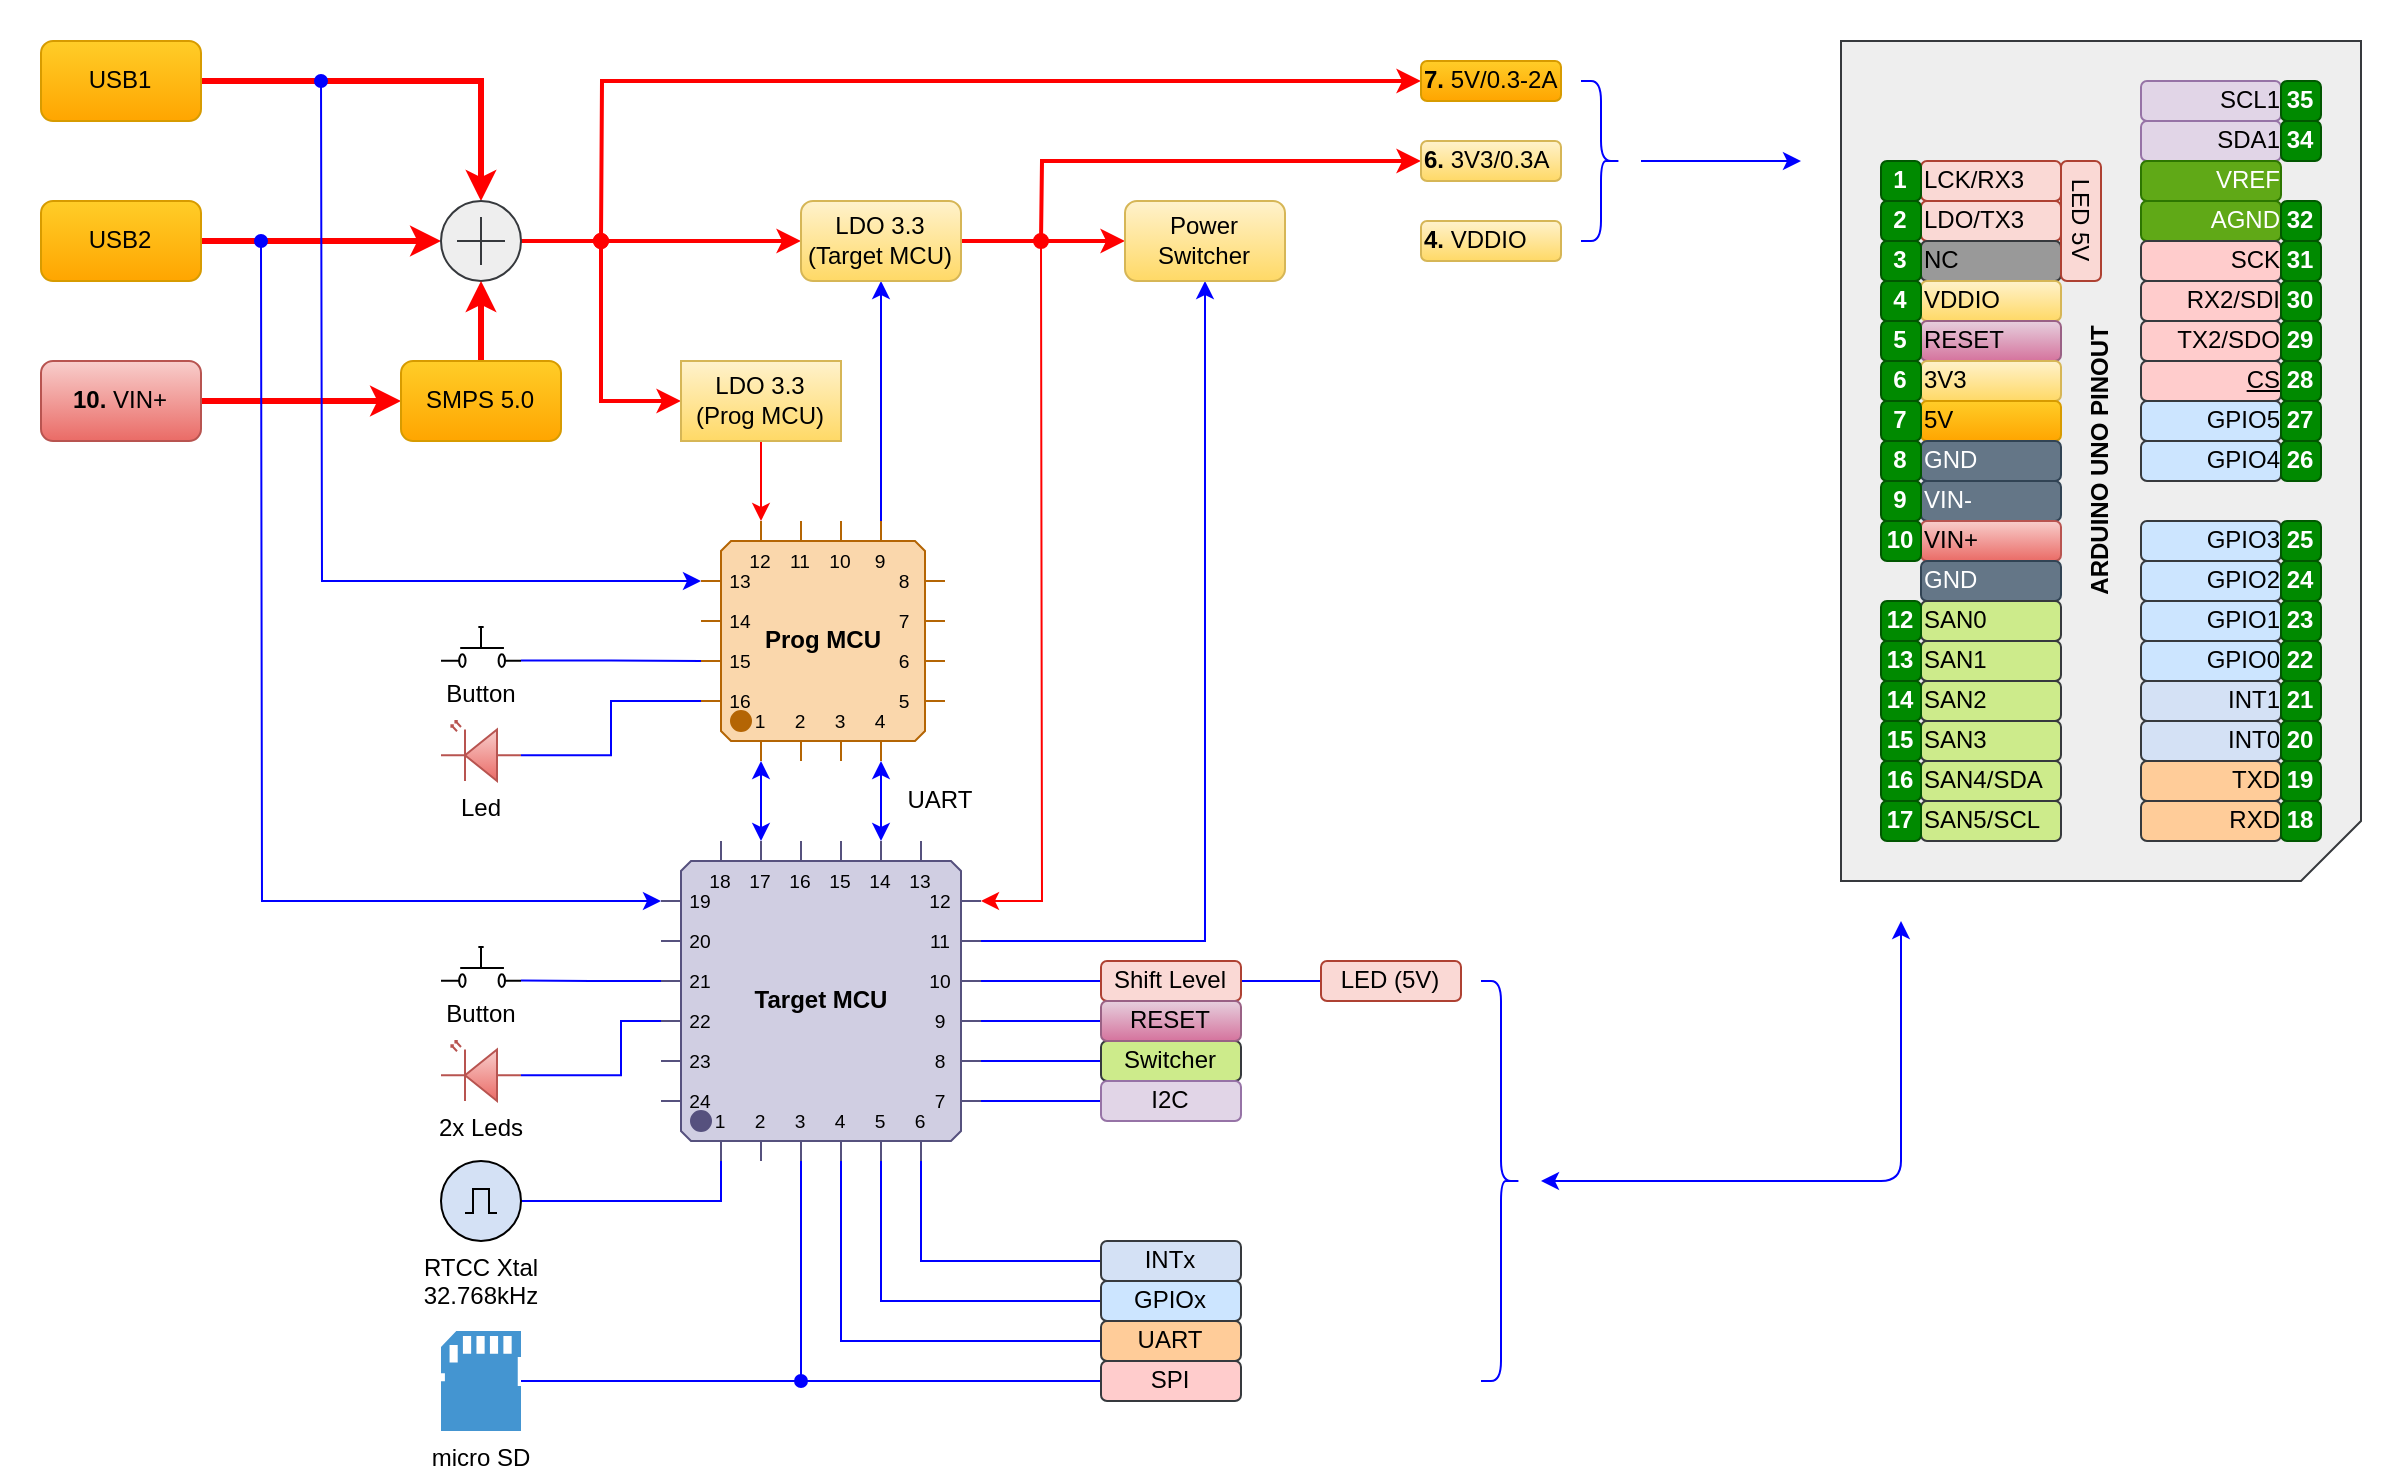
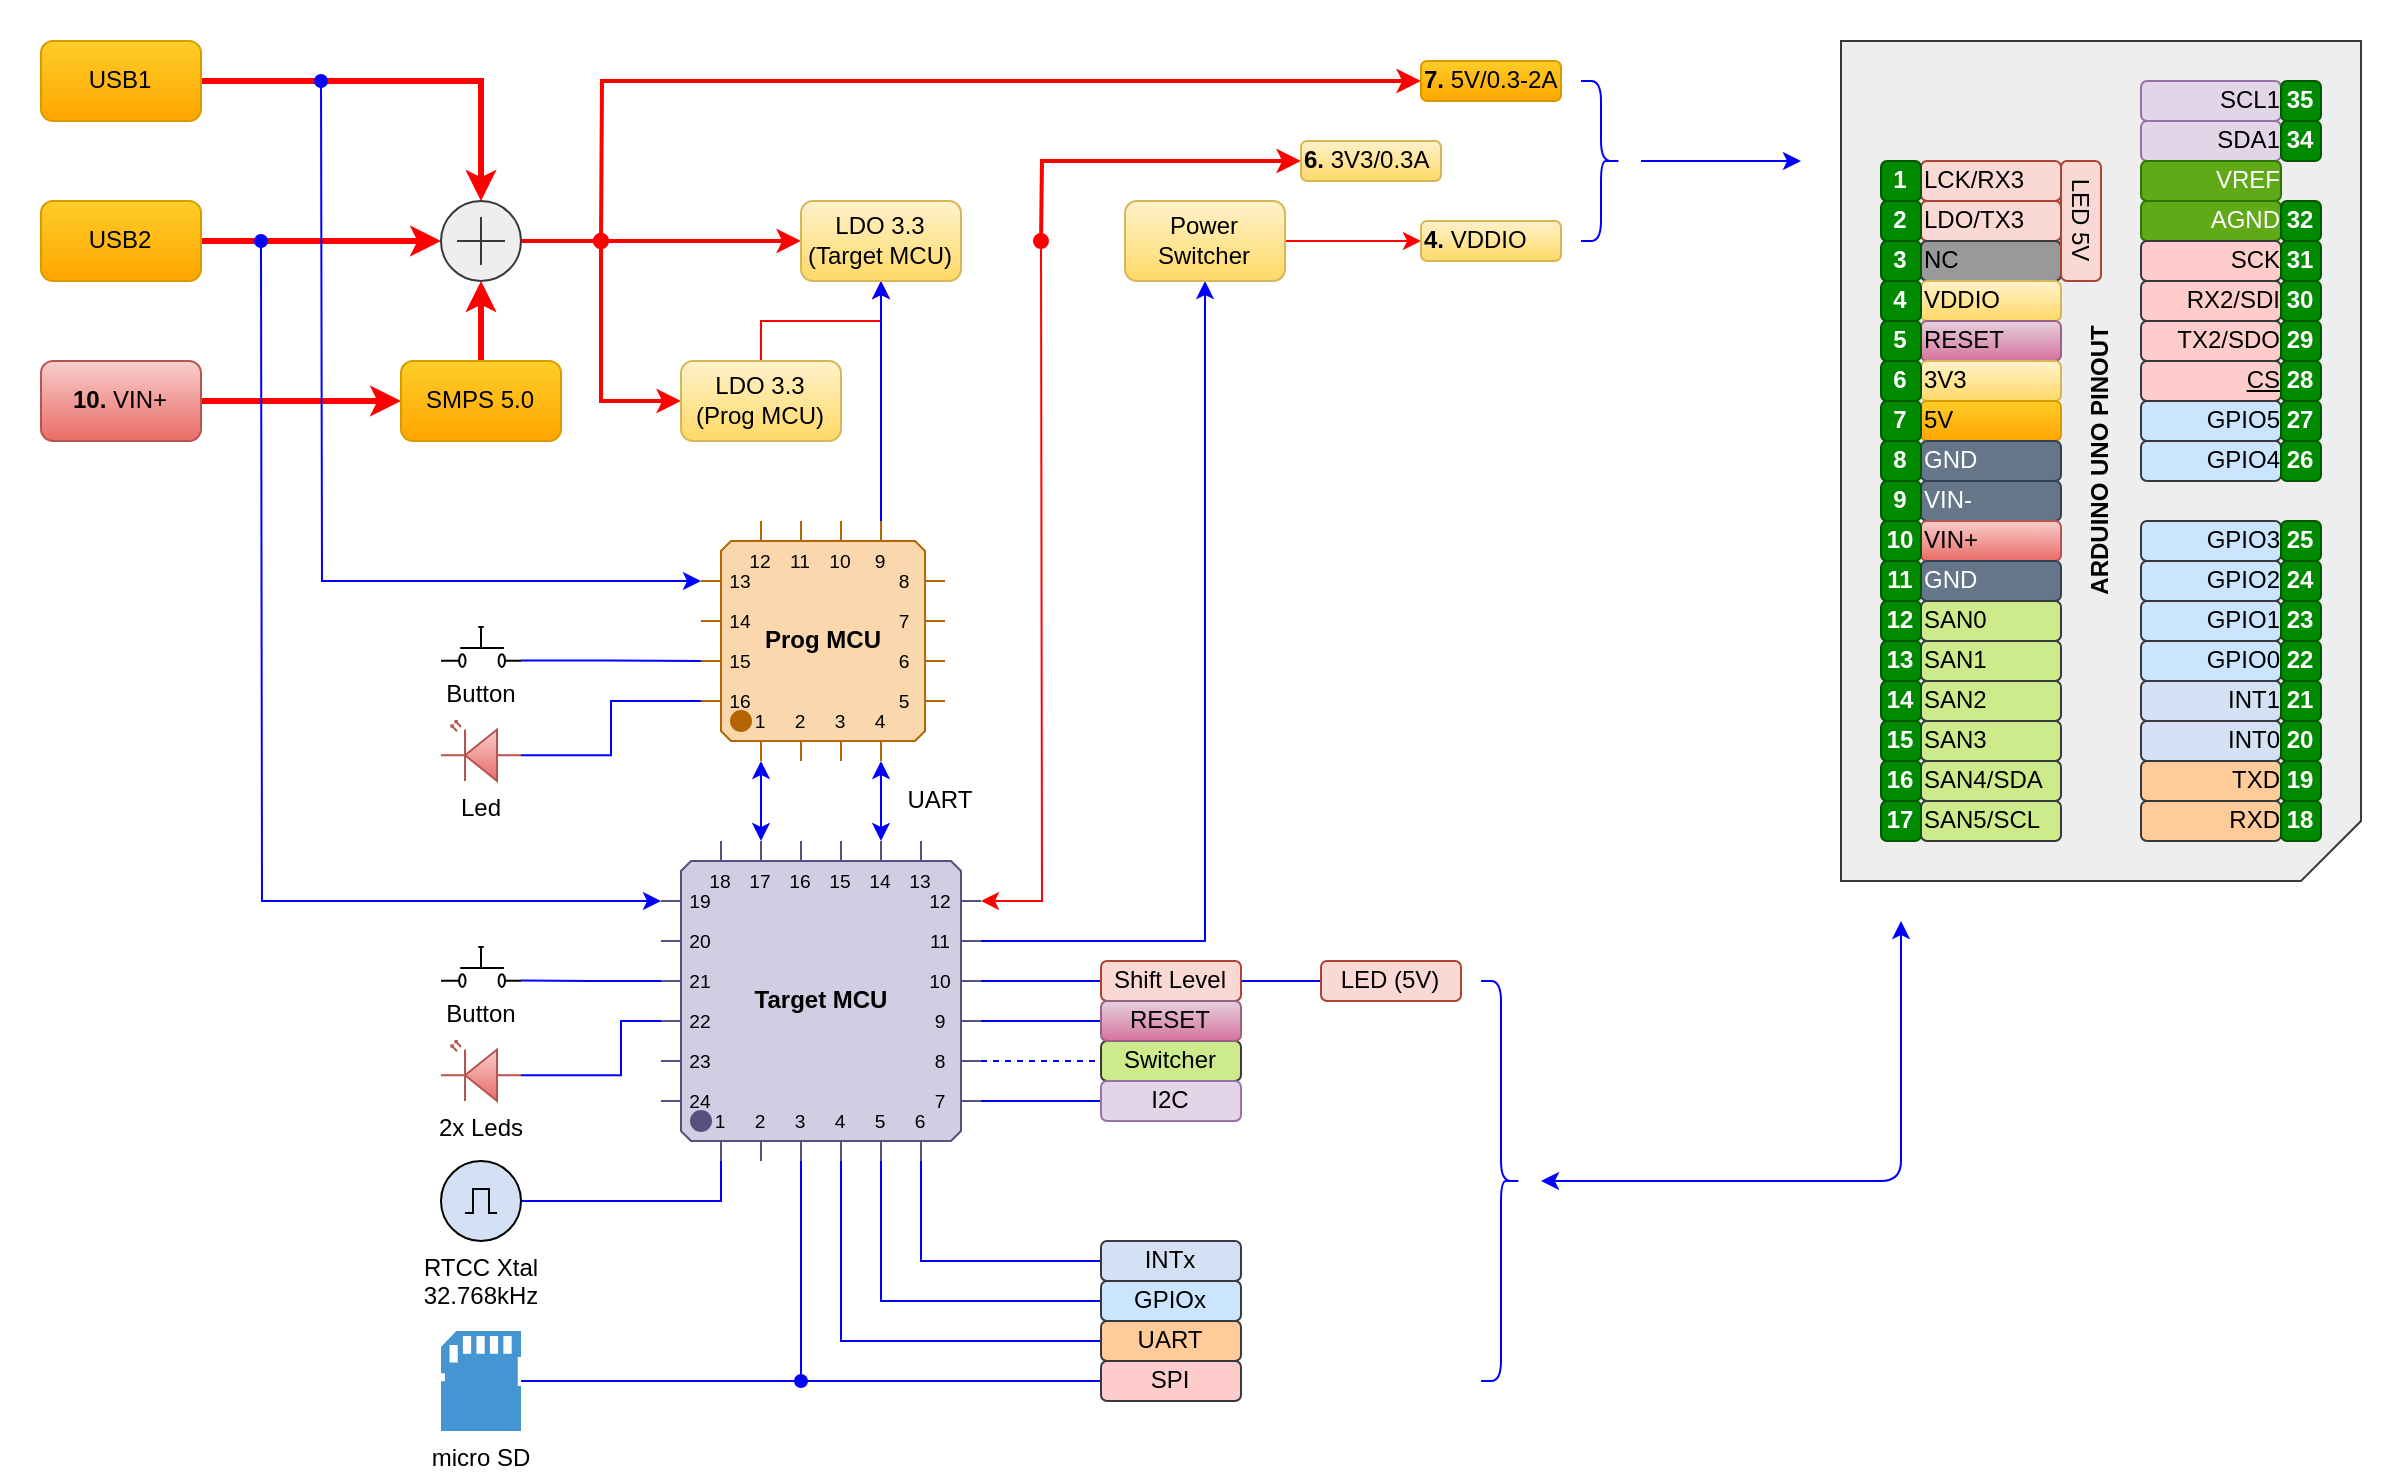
node "6. 3V3/0.3A": moved (1491, 161) -> (1371, 161)
edge "LDO 3.3 (Target MCU)" -> "Power Switcher": removed
edge "Power Switcher" -> "4. VDDIO": added
node "LDO 3.3 (Prog MCU)": shape rectangle -> rounded rectangle
edge "LDO 3.3 (Prog MCU)" -> "Prog MCU": now "LDO 3.3 (Prog MCU)" -> "LDO 3.3 (Target MCU)"
node "11": added
edge "Target MCU" -- "Switcher": style solid -> dashed
